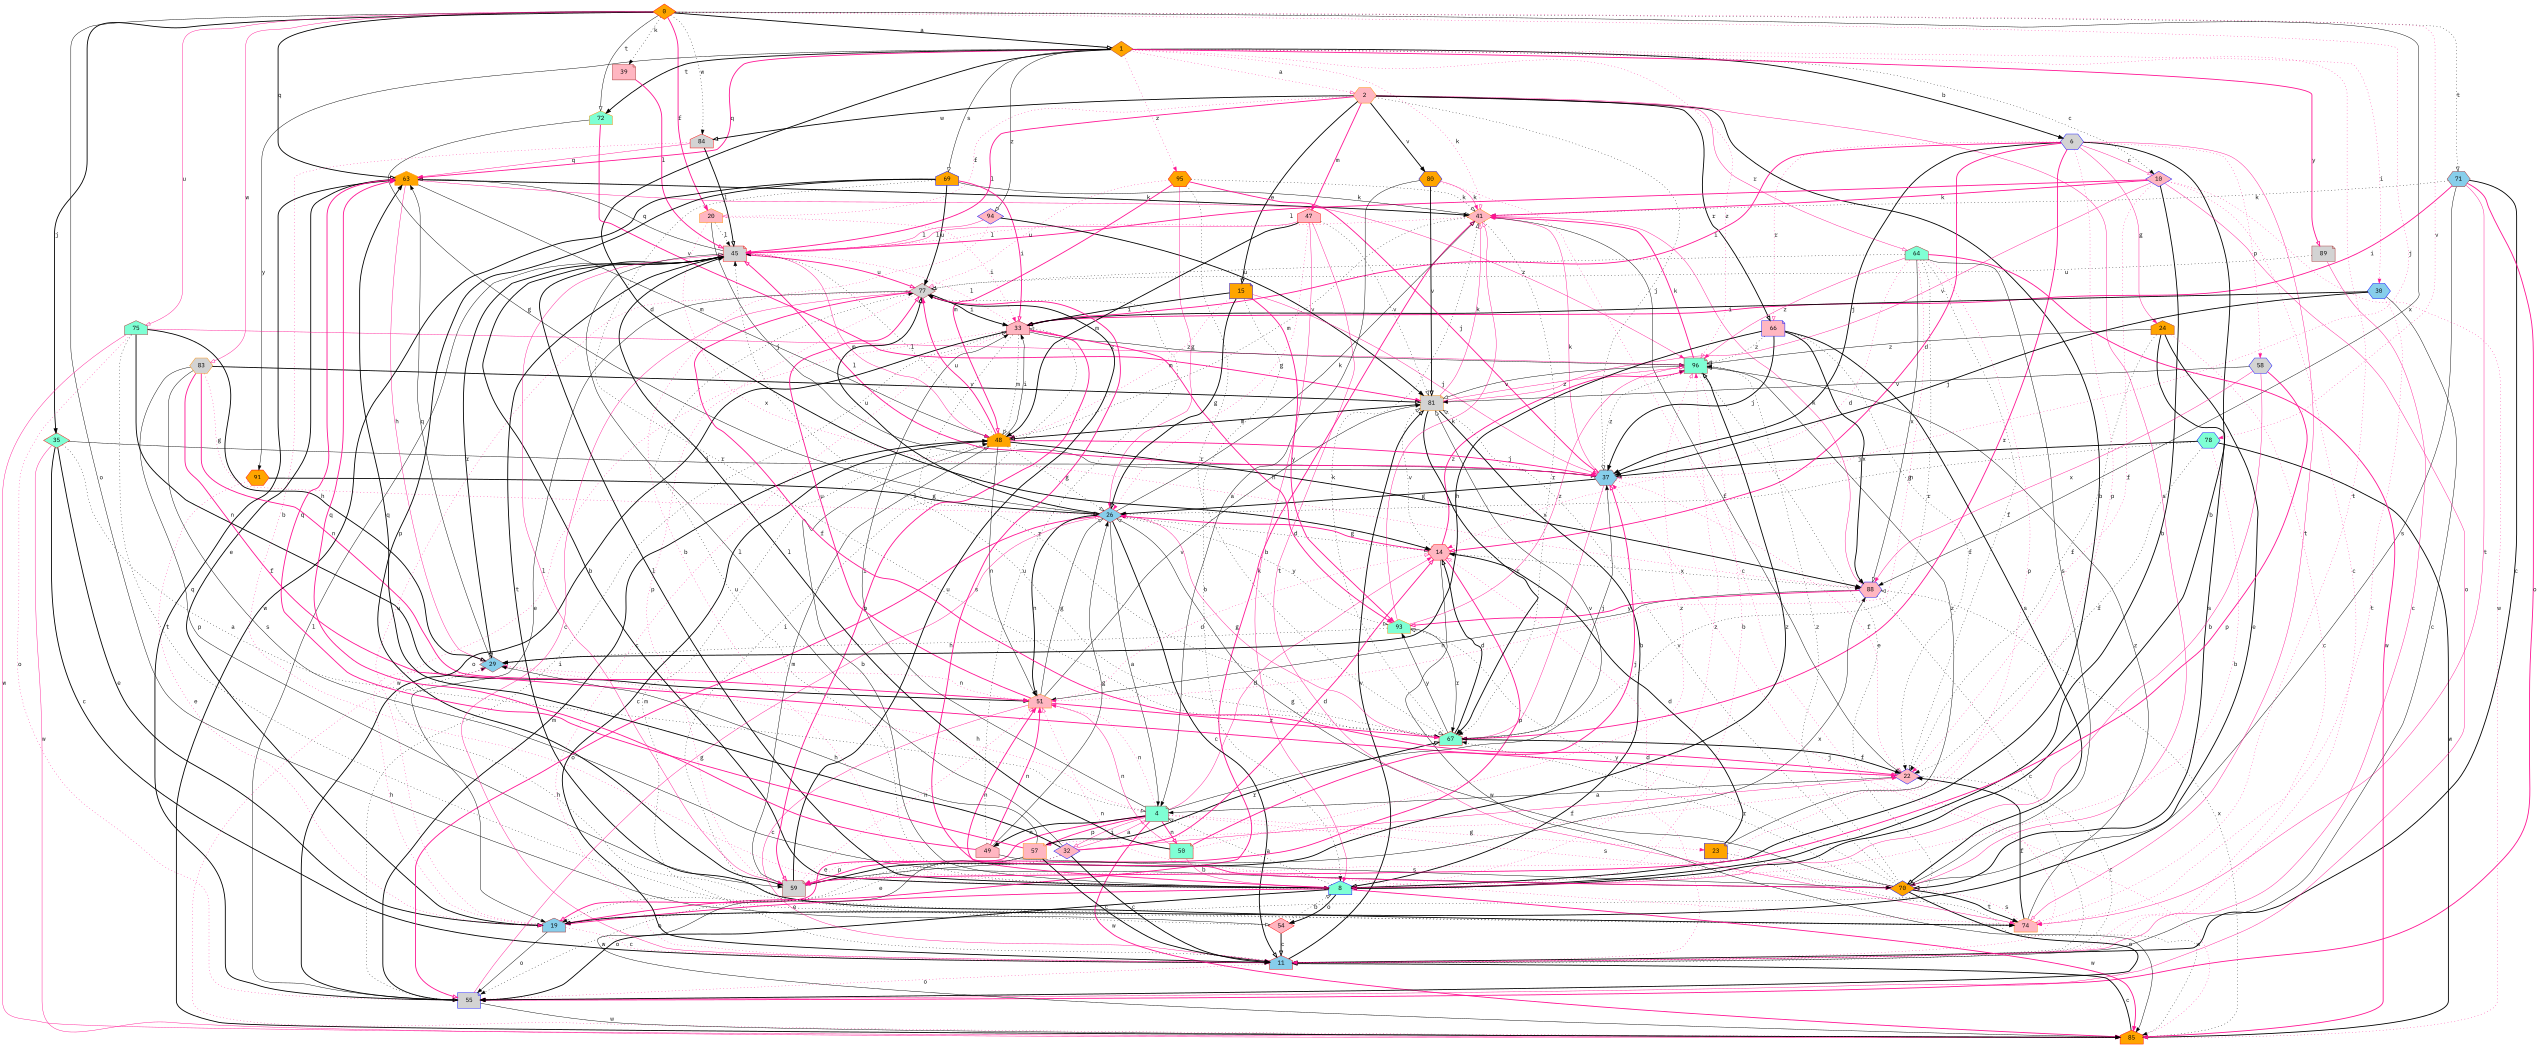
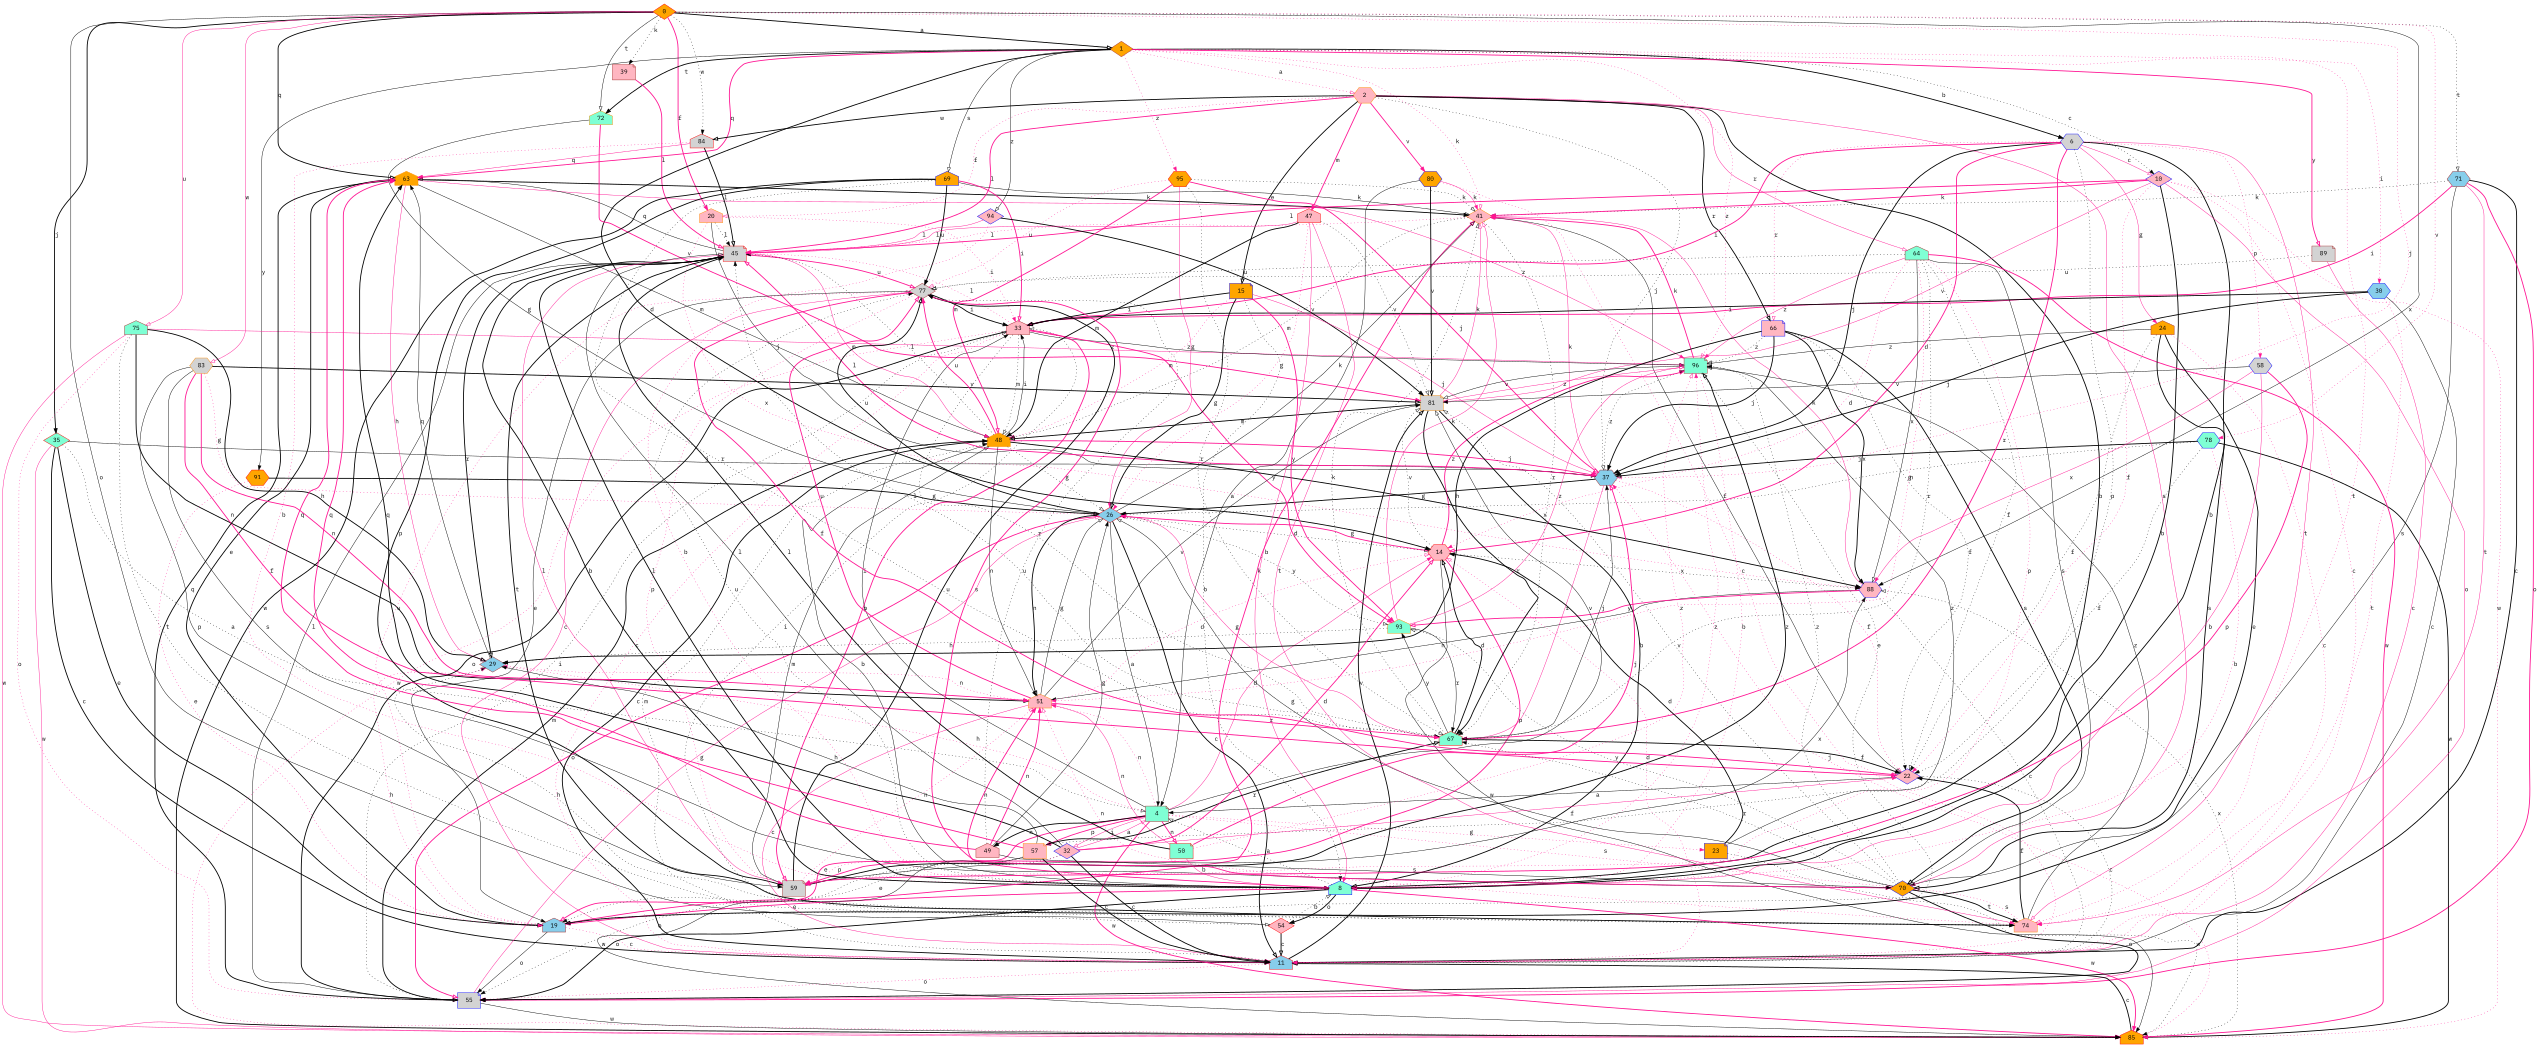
edge "2" -> "80": color black -> deeppink
edge "33" -> "93": label "h" -> "y"
edge "6" -> "57": color deeppink -> black
